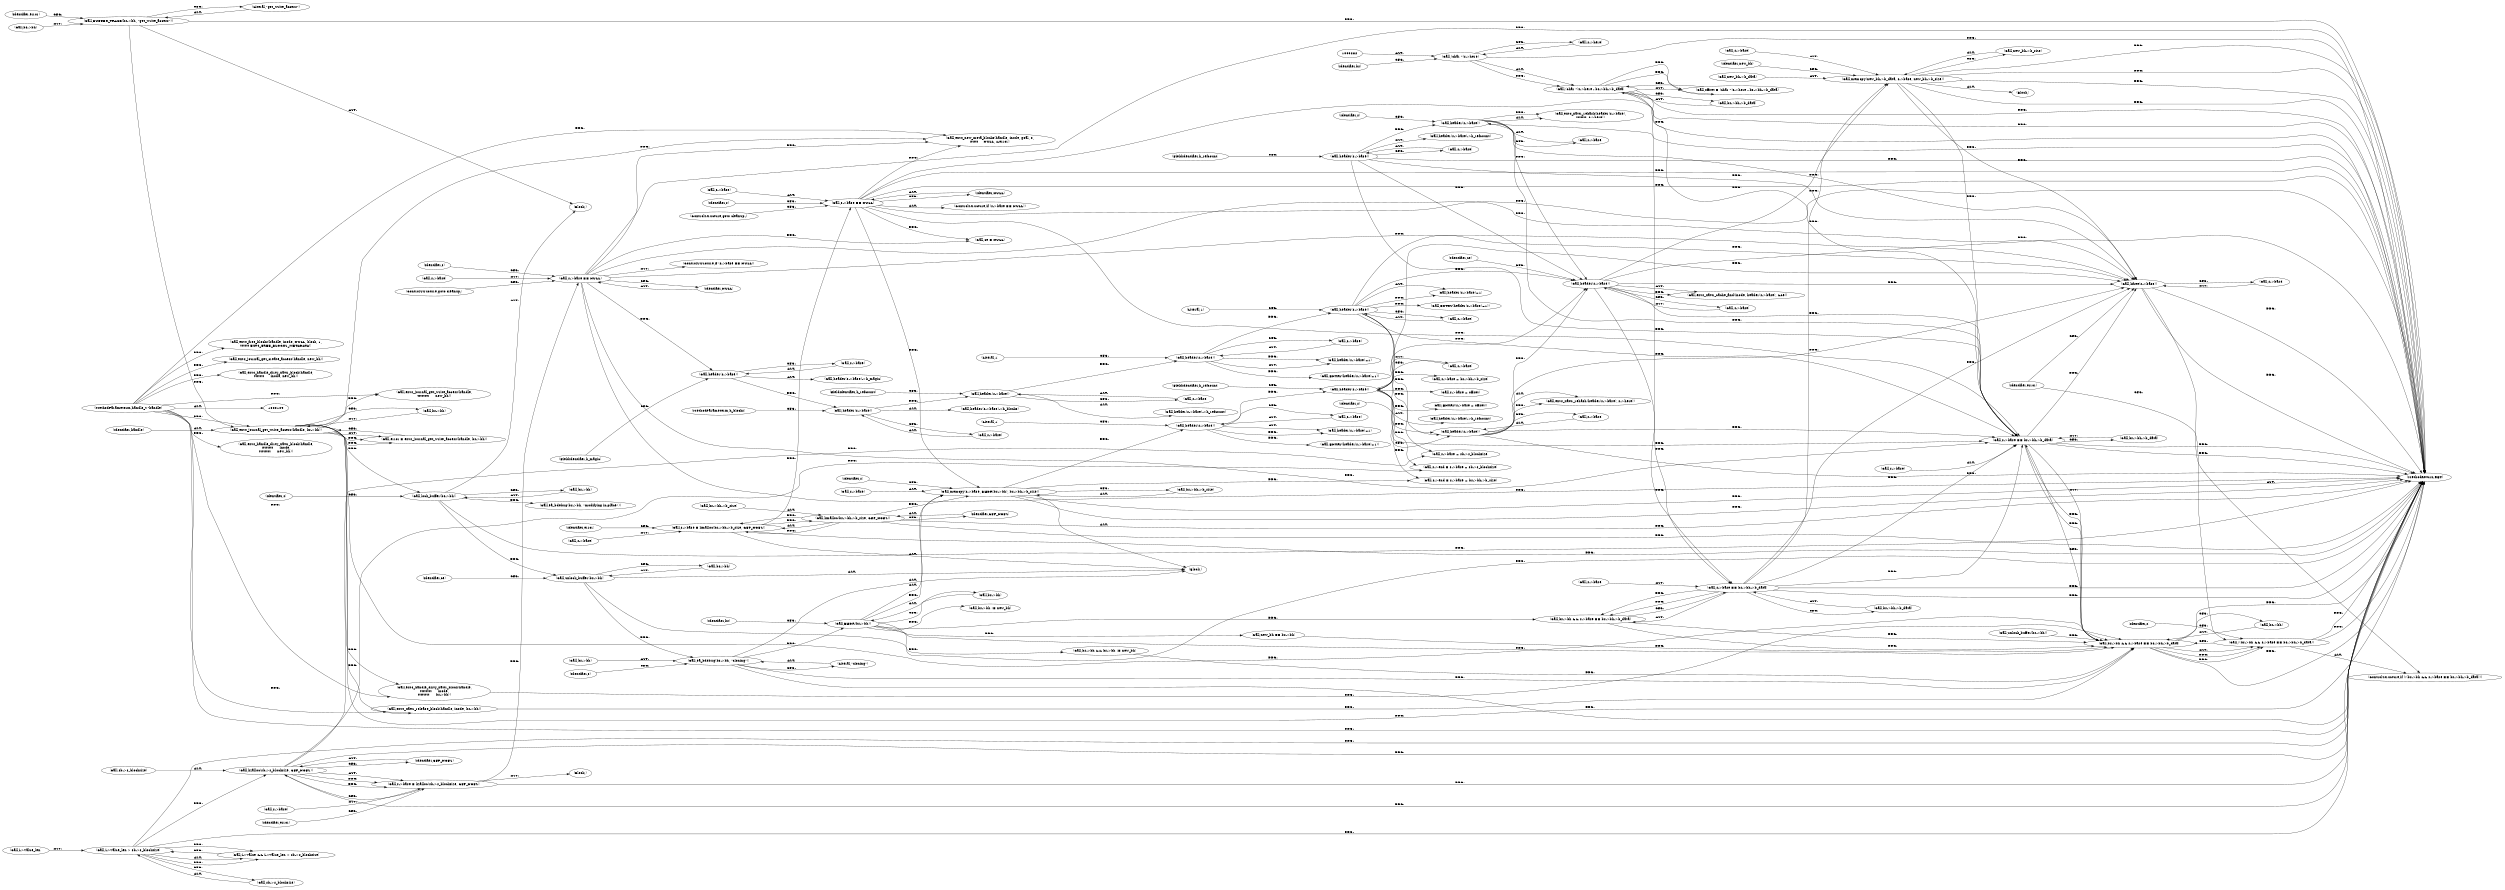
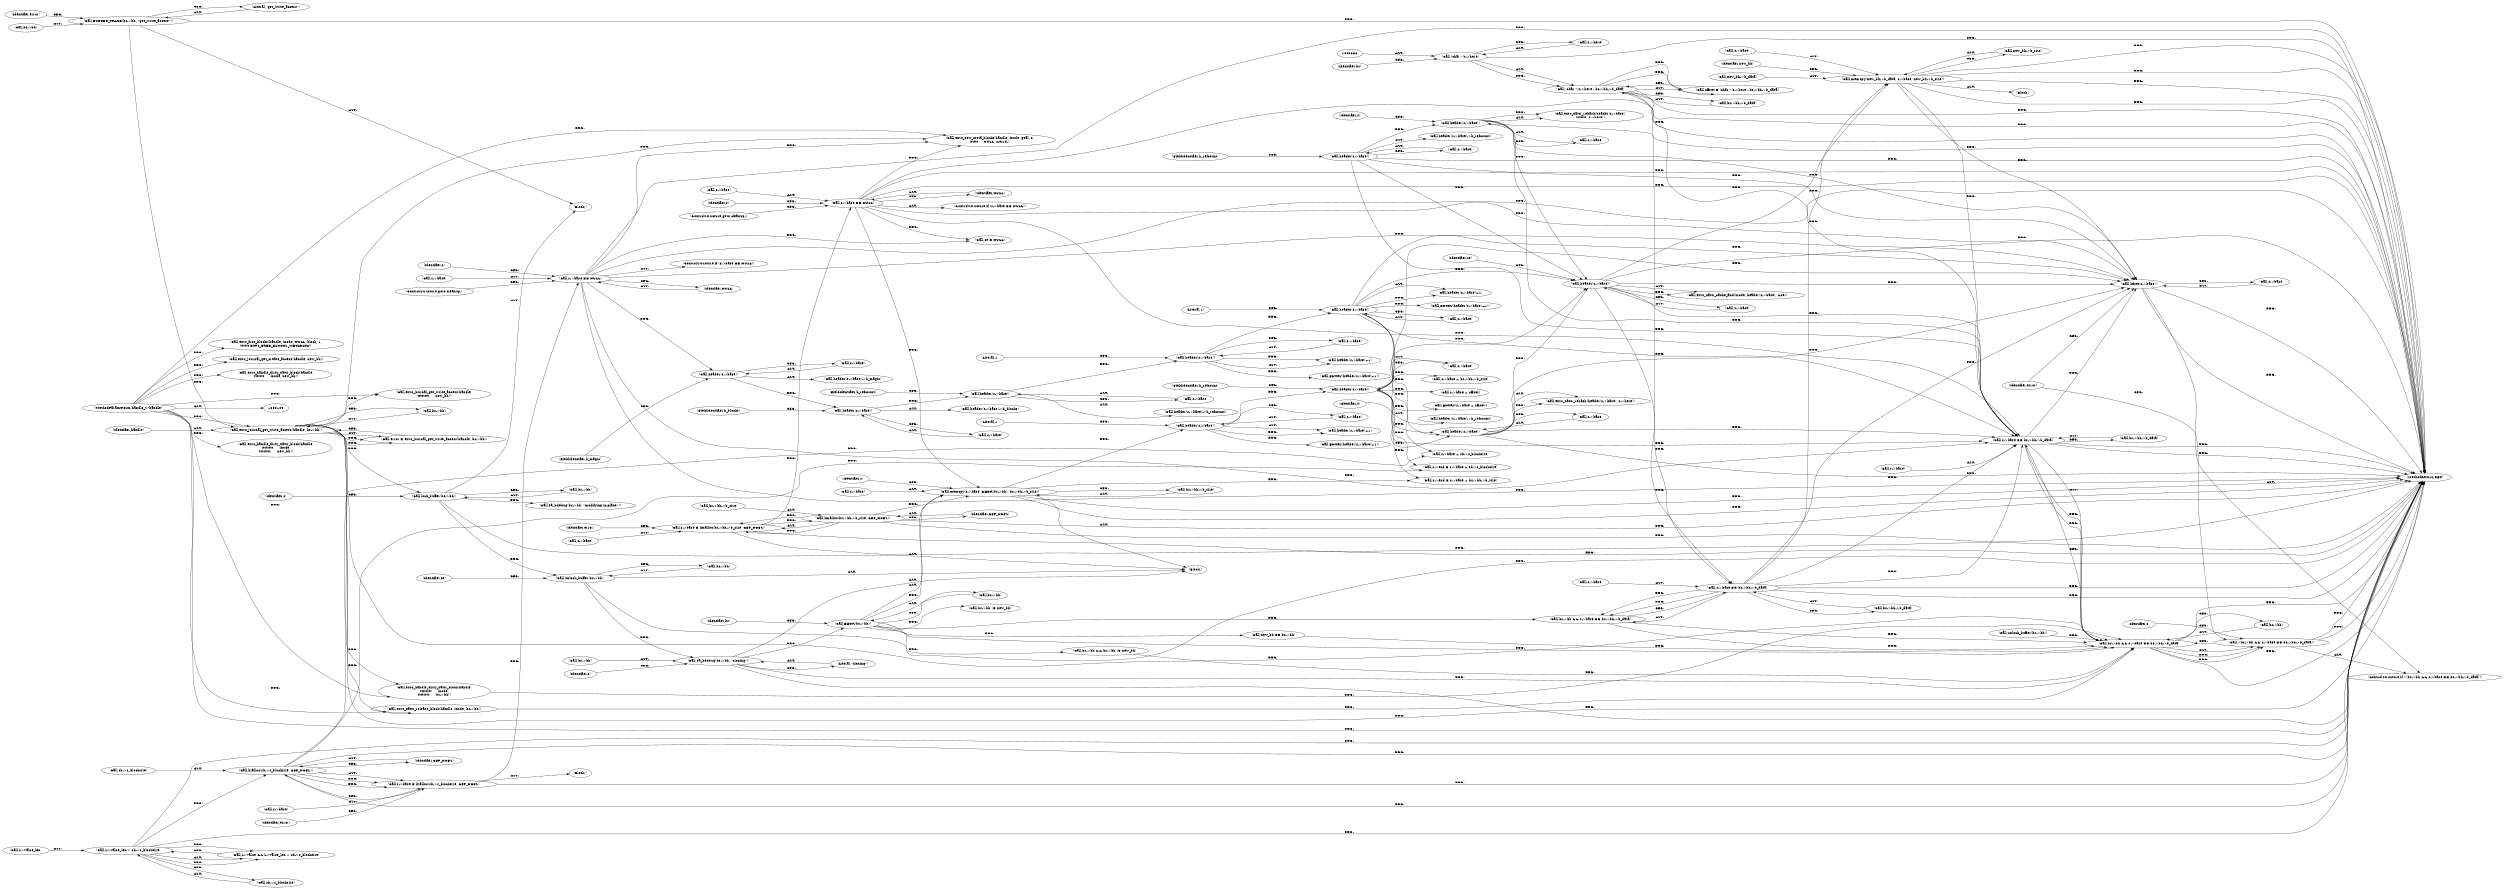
node "(MethodParameterIn,h_blocks)": label "(MethodParameterIn,h_blocks)" -> "(FieldIdentifier,h_blocks)"
